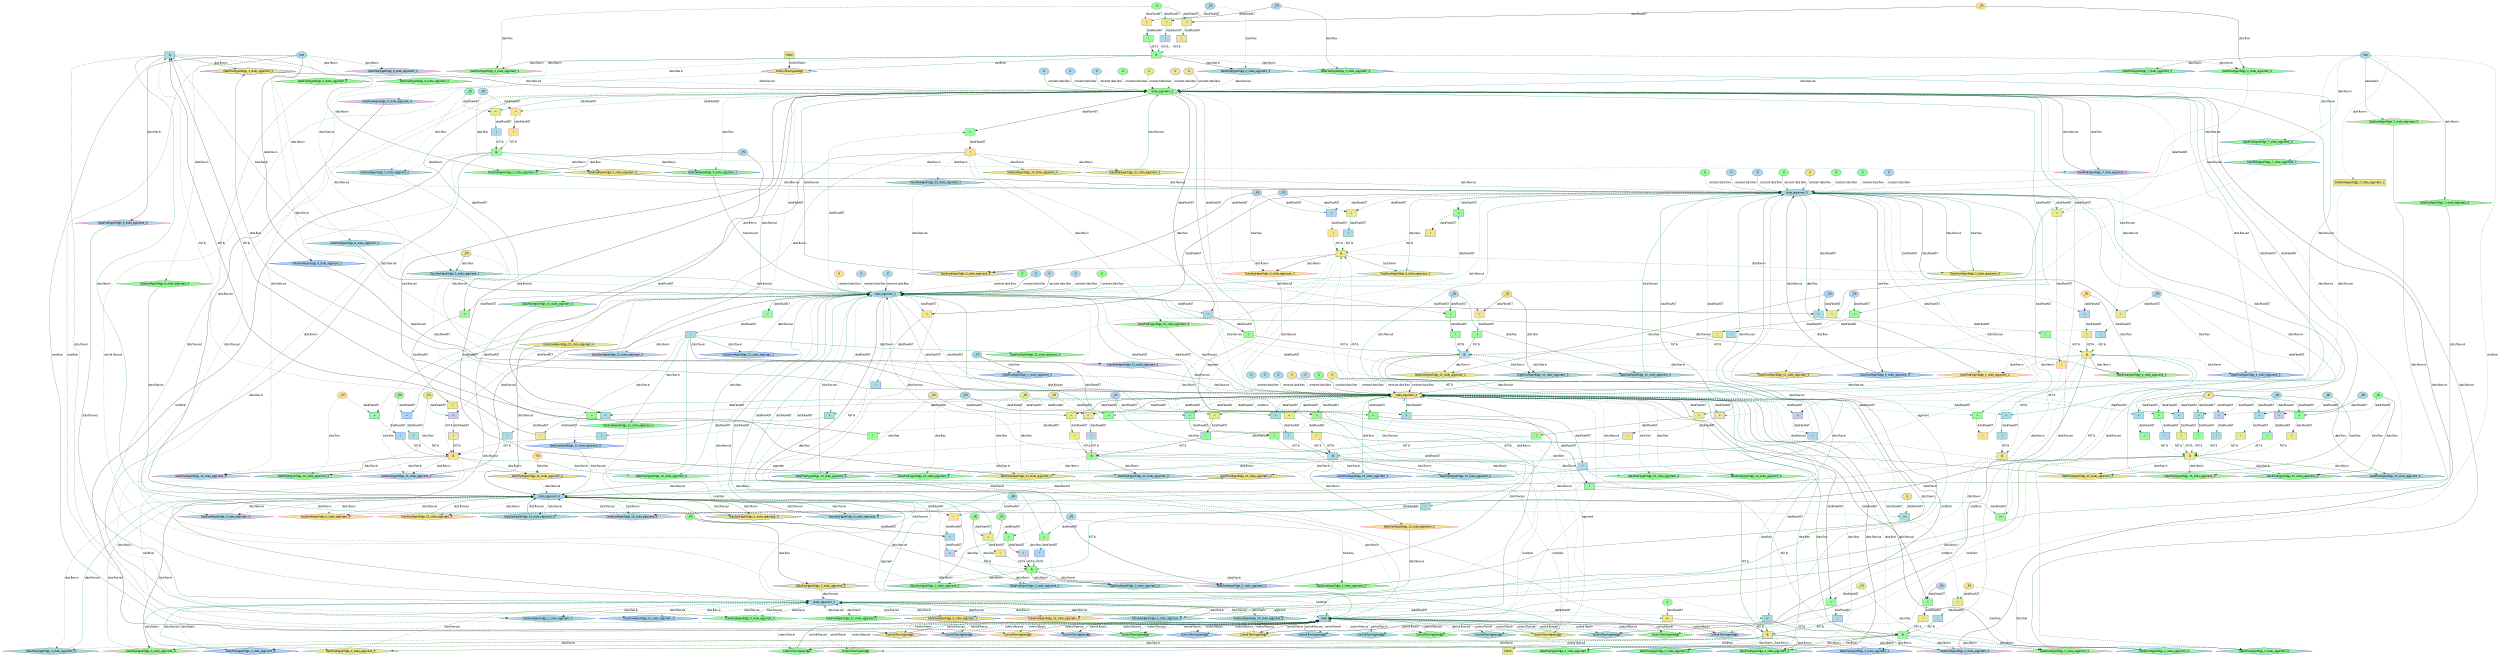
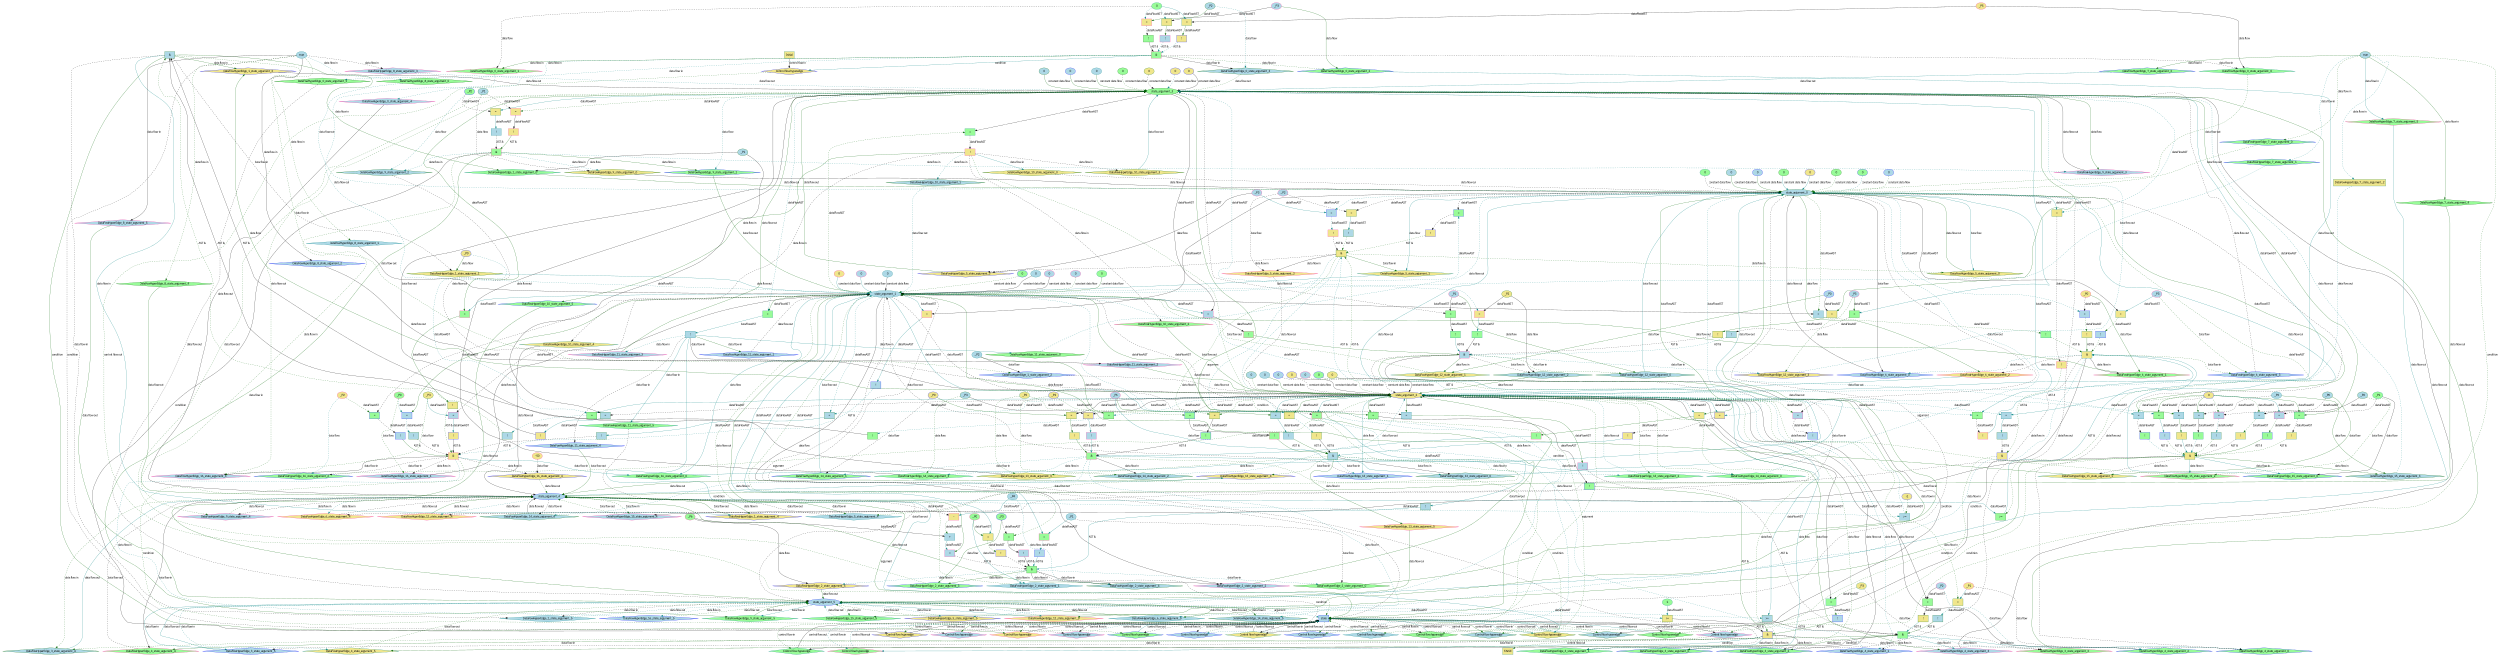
node "DataFowHyperEdge_1_state_argument_1": fillcolor lightblue -> khaki
edge "DataFowHyperEdge_5_state_argument_4" -> "state_argument_4": style solid -> dashed
